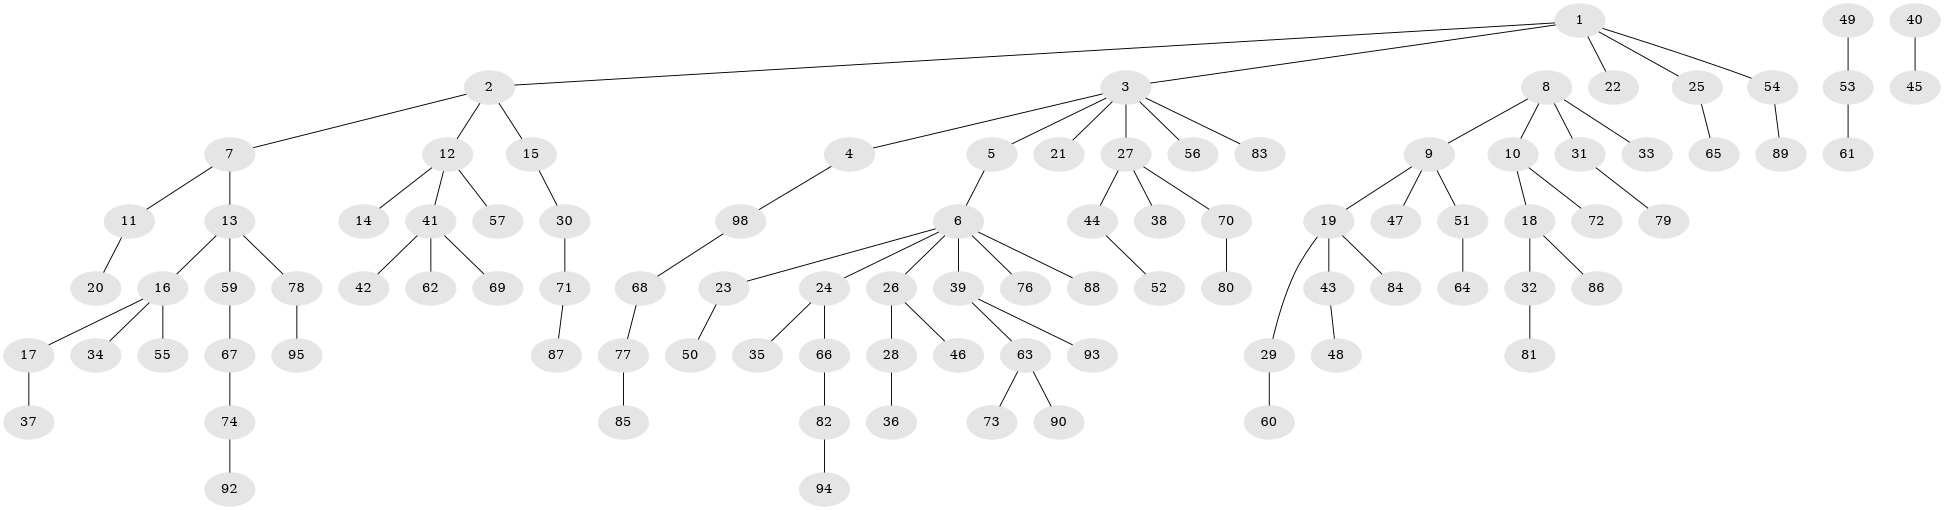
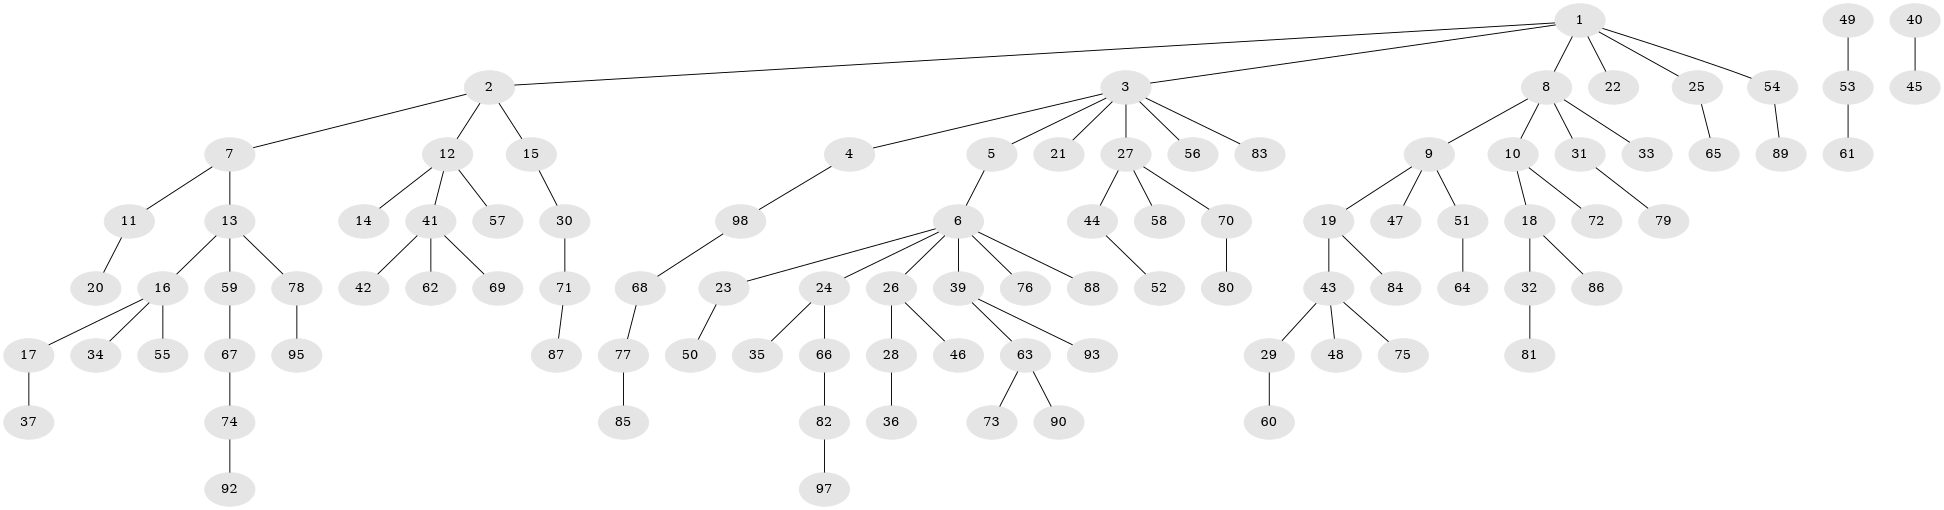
edge "1" -- "8": added
node "38": label "38" -> "58"
edge "19" -- "29": now "43" -- "29"
node "75": added
node "94": label "94" -> "97"
